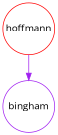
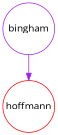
edge "hoffmann" -> "bingham": reversed
